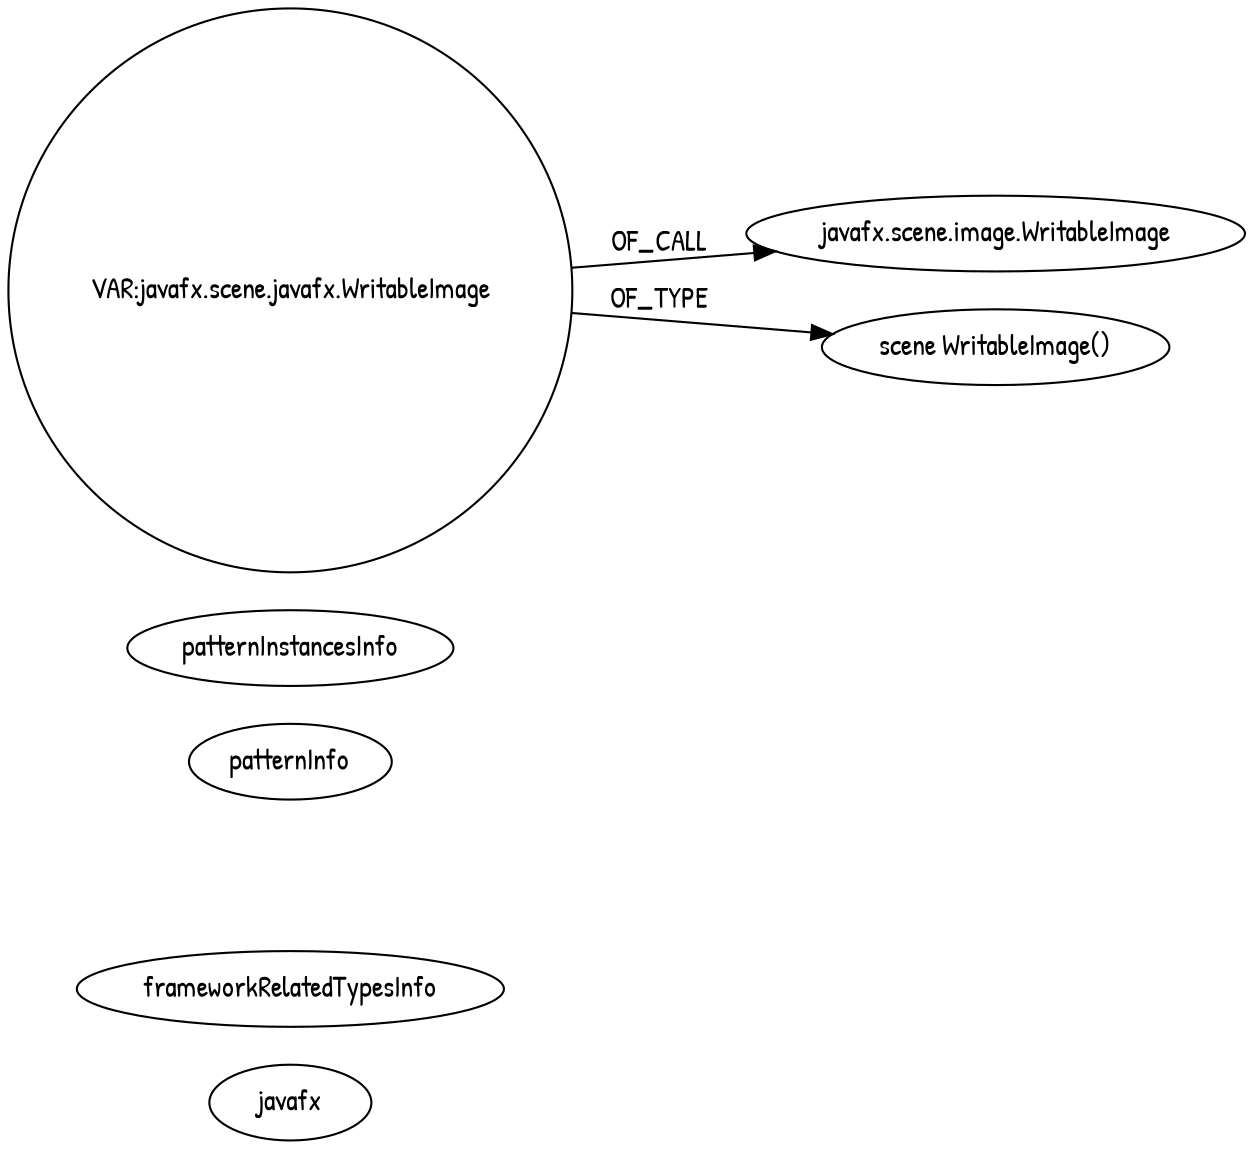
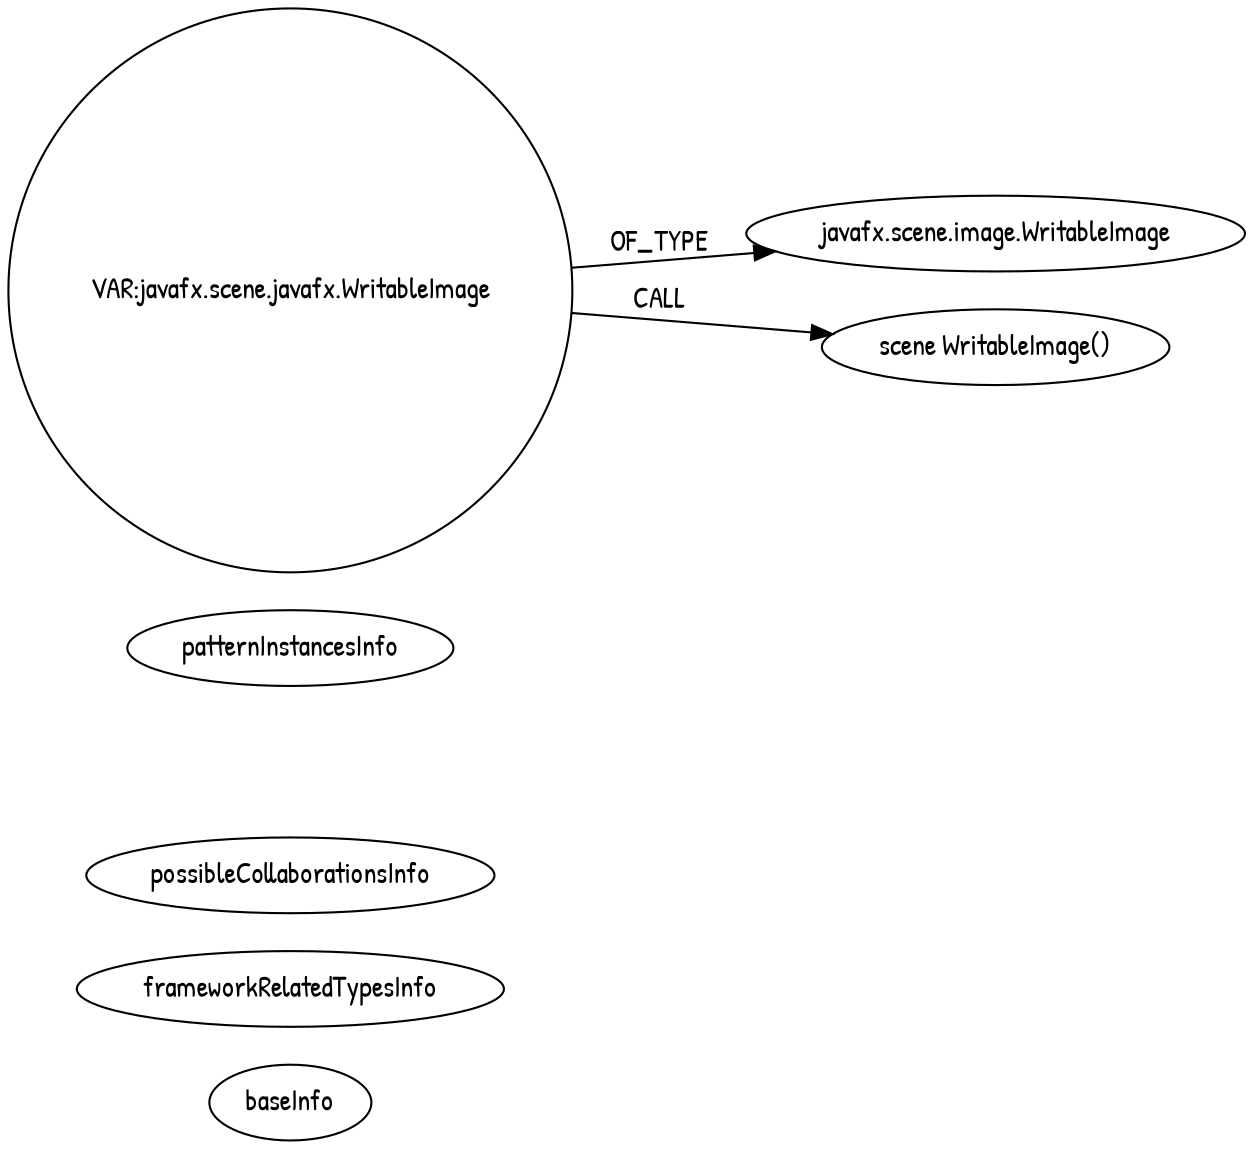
edge "VAR:javafx.scene.javafx.WritableImage" -> "javafx.scene.image.WritableImage": label "OF_CALL" -> "OF_TYPE"
edge "VAR:javafx.scene.javafx.WritableImage" -> "scene WritableImage()": label "OF_TYPE" -> "CALL"
node "patternInfo": removed
node "possibleCollaborationsInfo": added
node "javafx": label "javafx" -> "baseInfo"
